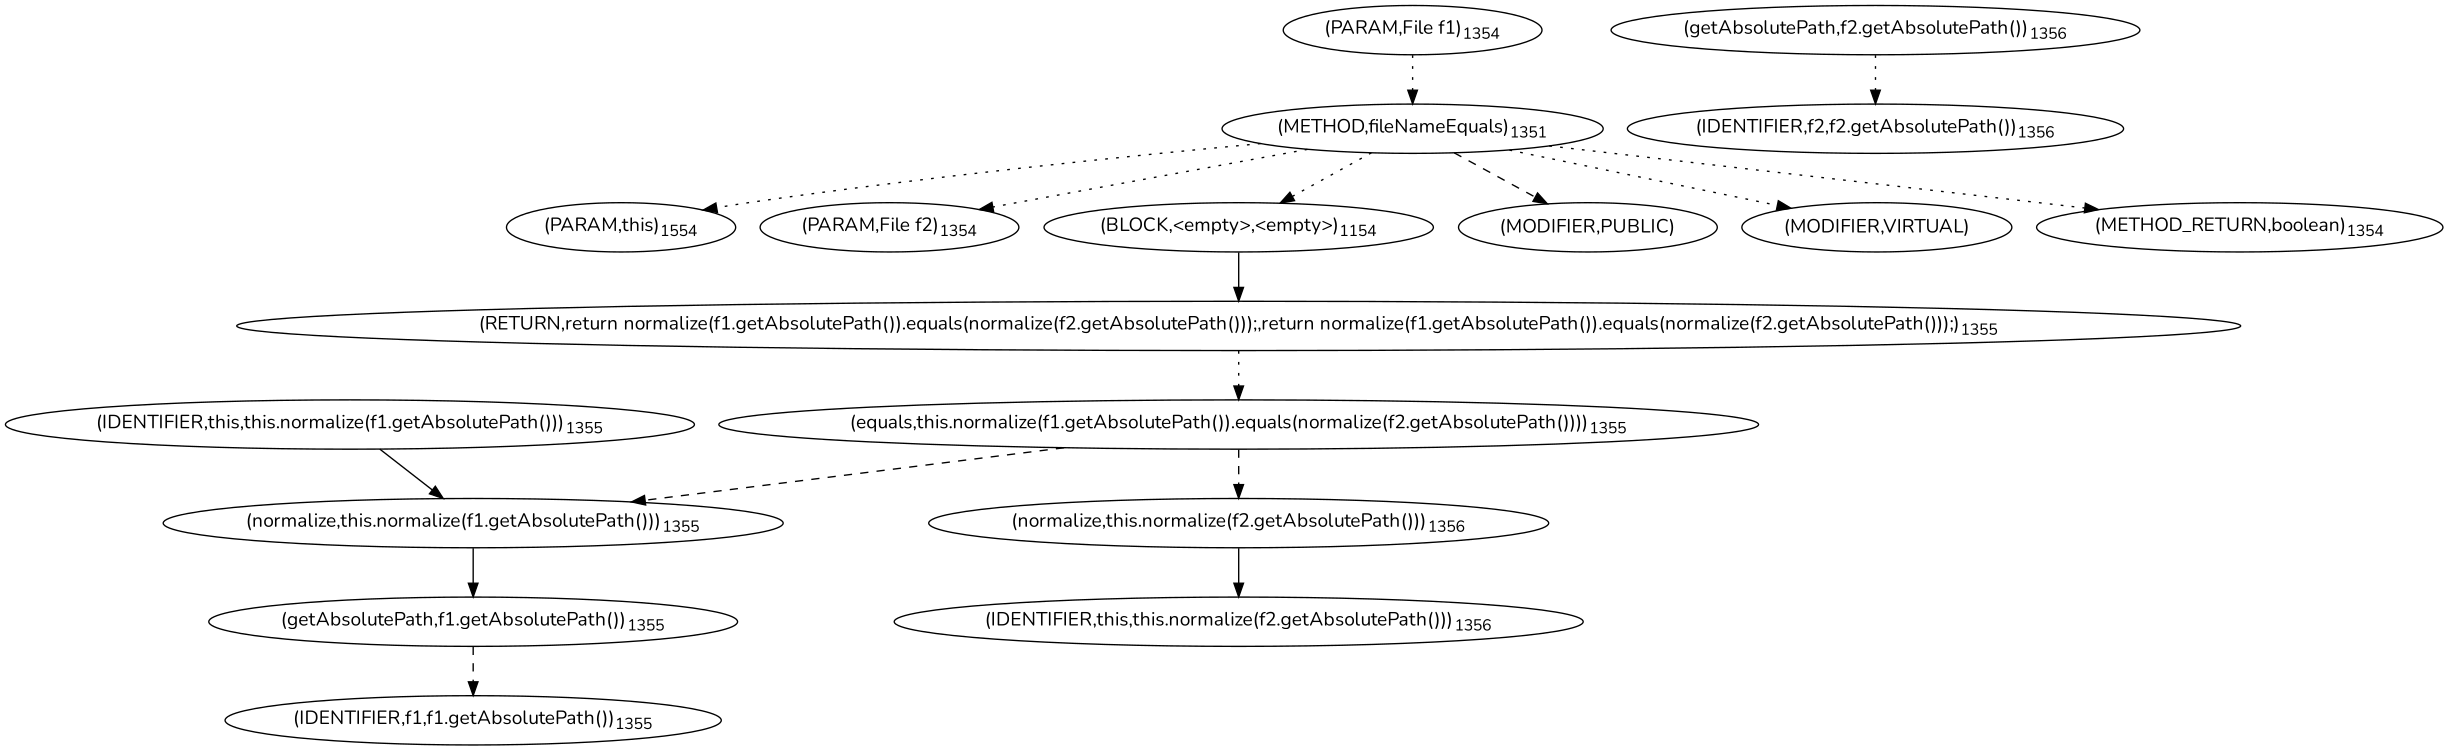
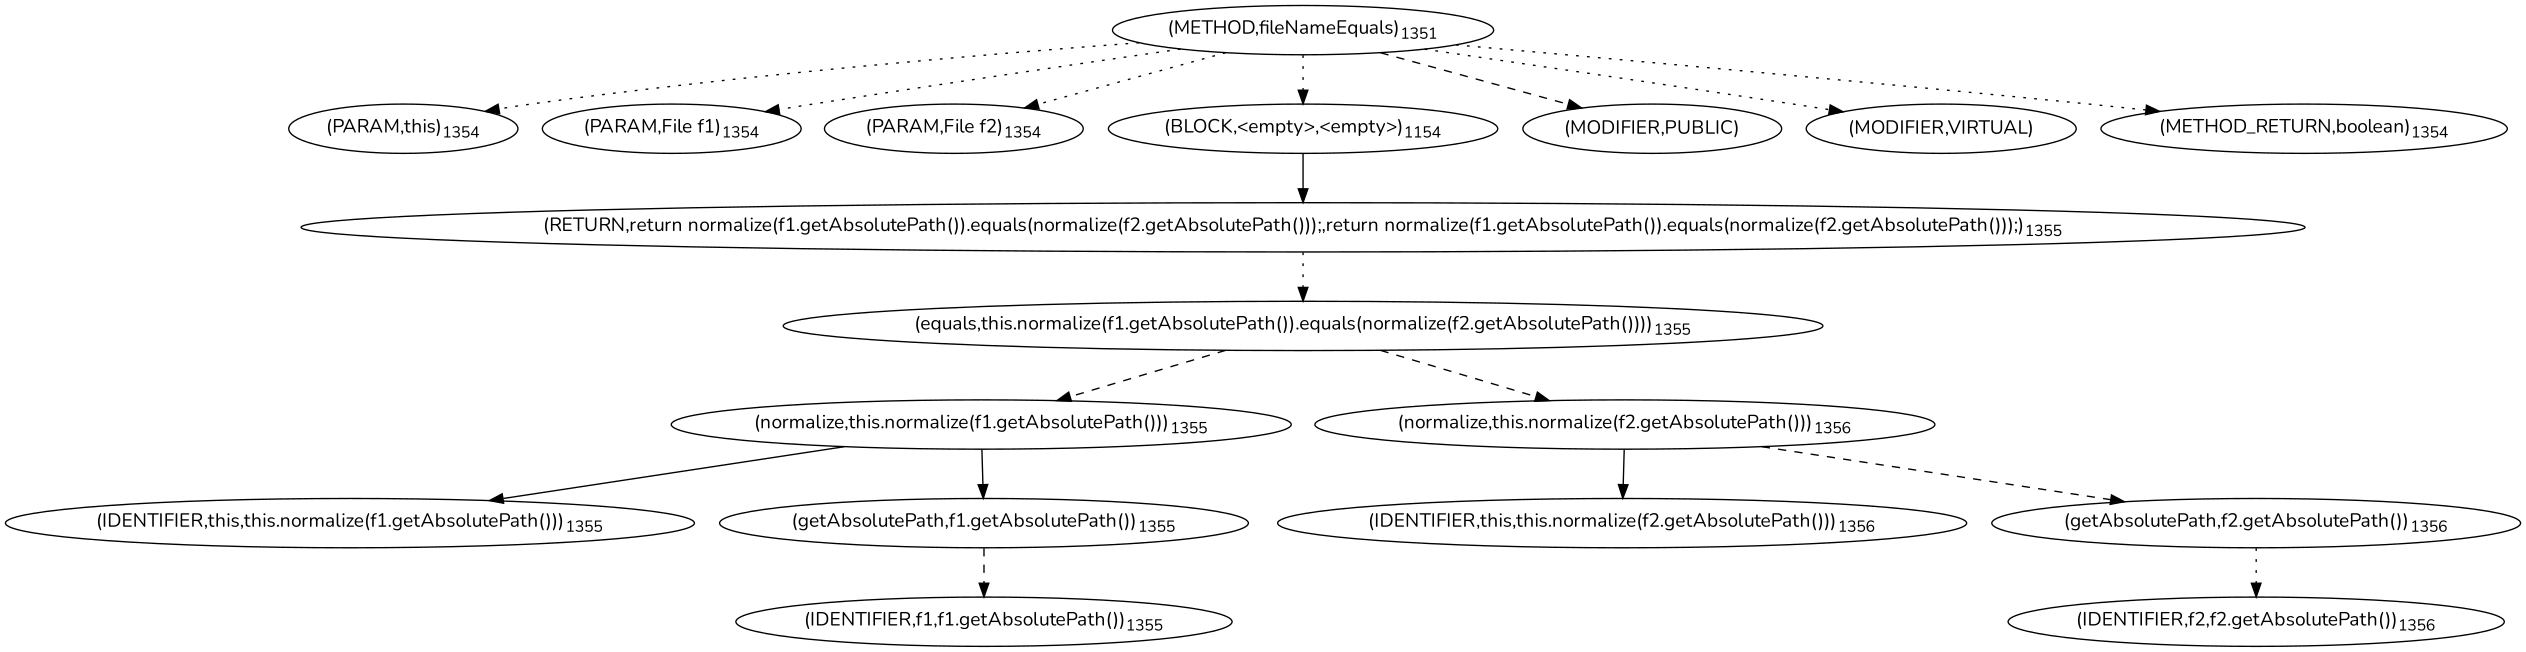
edge "(PARAM,File f1)" -> "(METHOD,fileNameEquals)": reversed
node "(PARAM,this)": text "1554" -> "1354"
edge "(IDENTIFIER,this,this.normalize(f1.getAbsolutePath()))" -> "(normalize,this.normalize(f1.getAbsolutePath()))": reversed
edge "(normalize,this.normalize(f2.getAbsolutePath()))" -> "(getAbsolutePath,f2.getAbsolutePath())": added
